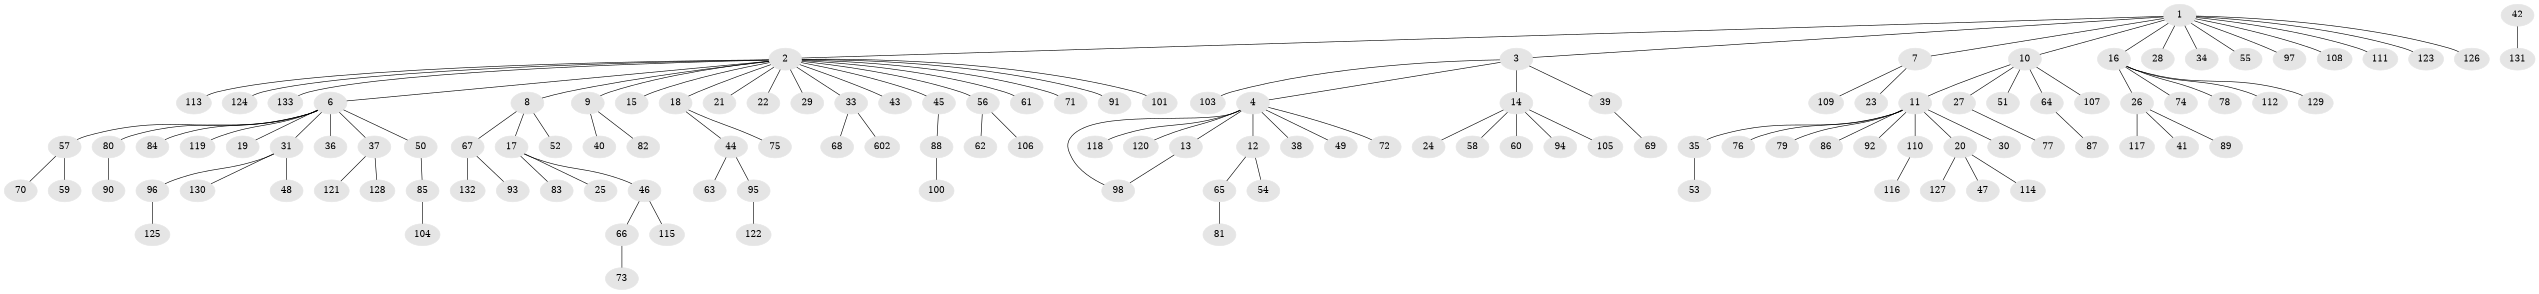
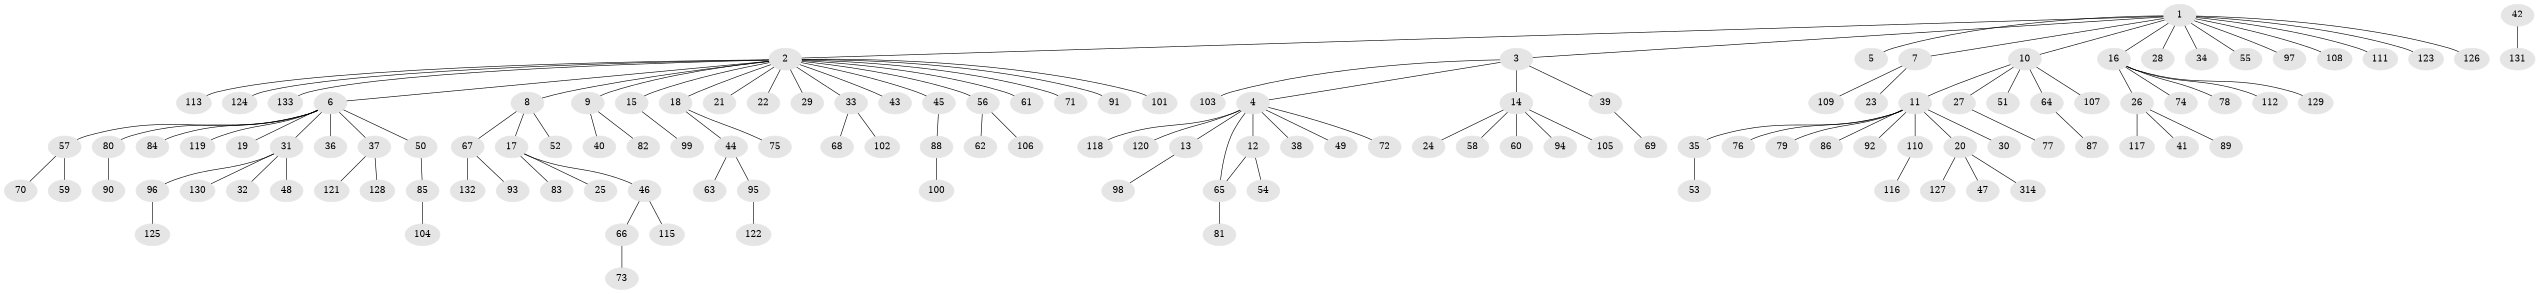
node "5": added
edge "4" -- "98": now "4" -- "65"
node "99": added
node "602": label "602" -> "102"
node "32": added
node "114": label "114" -> "314"
